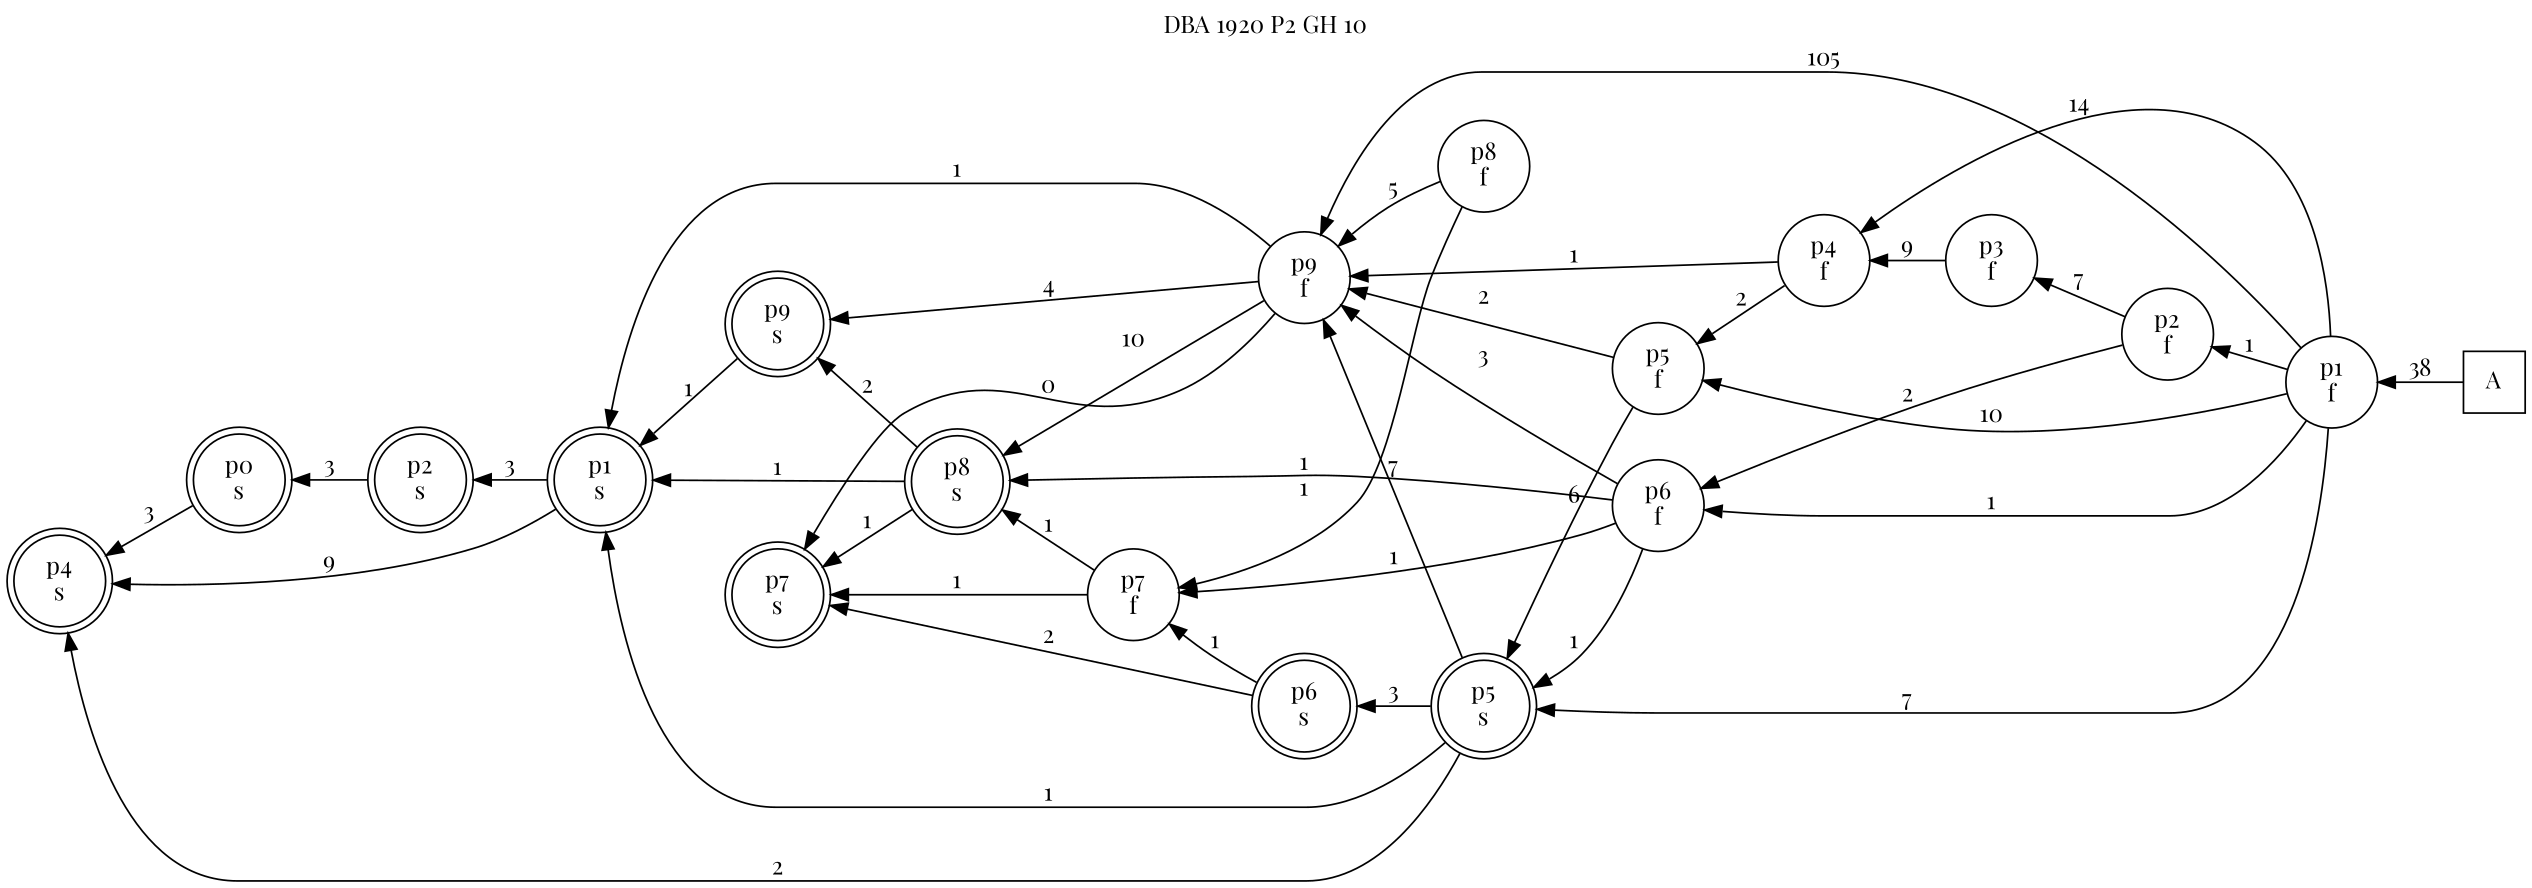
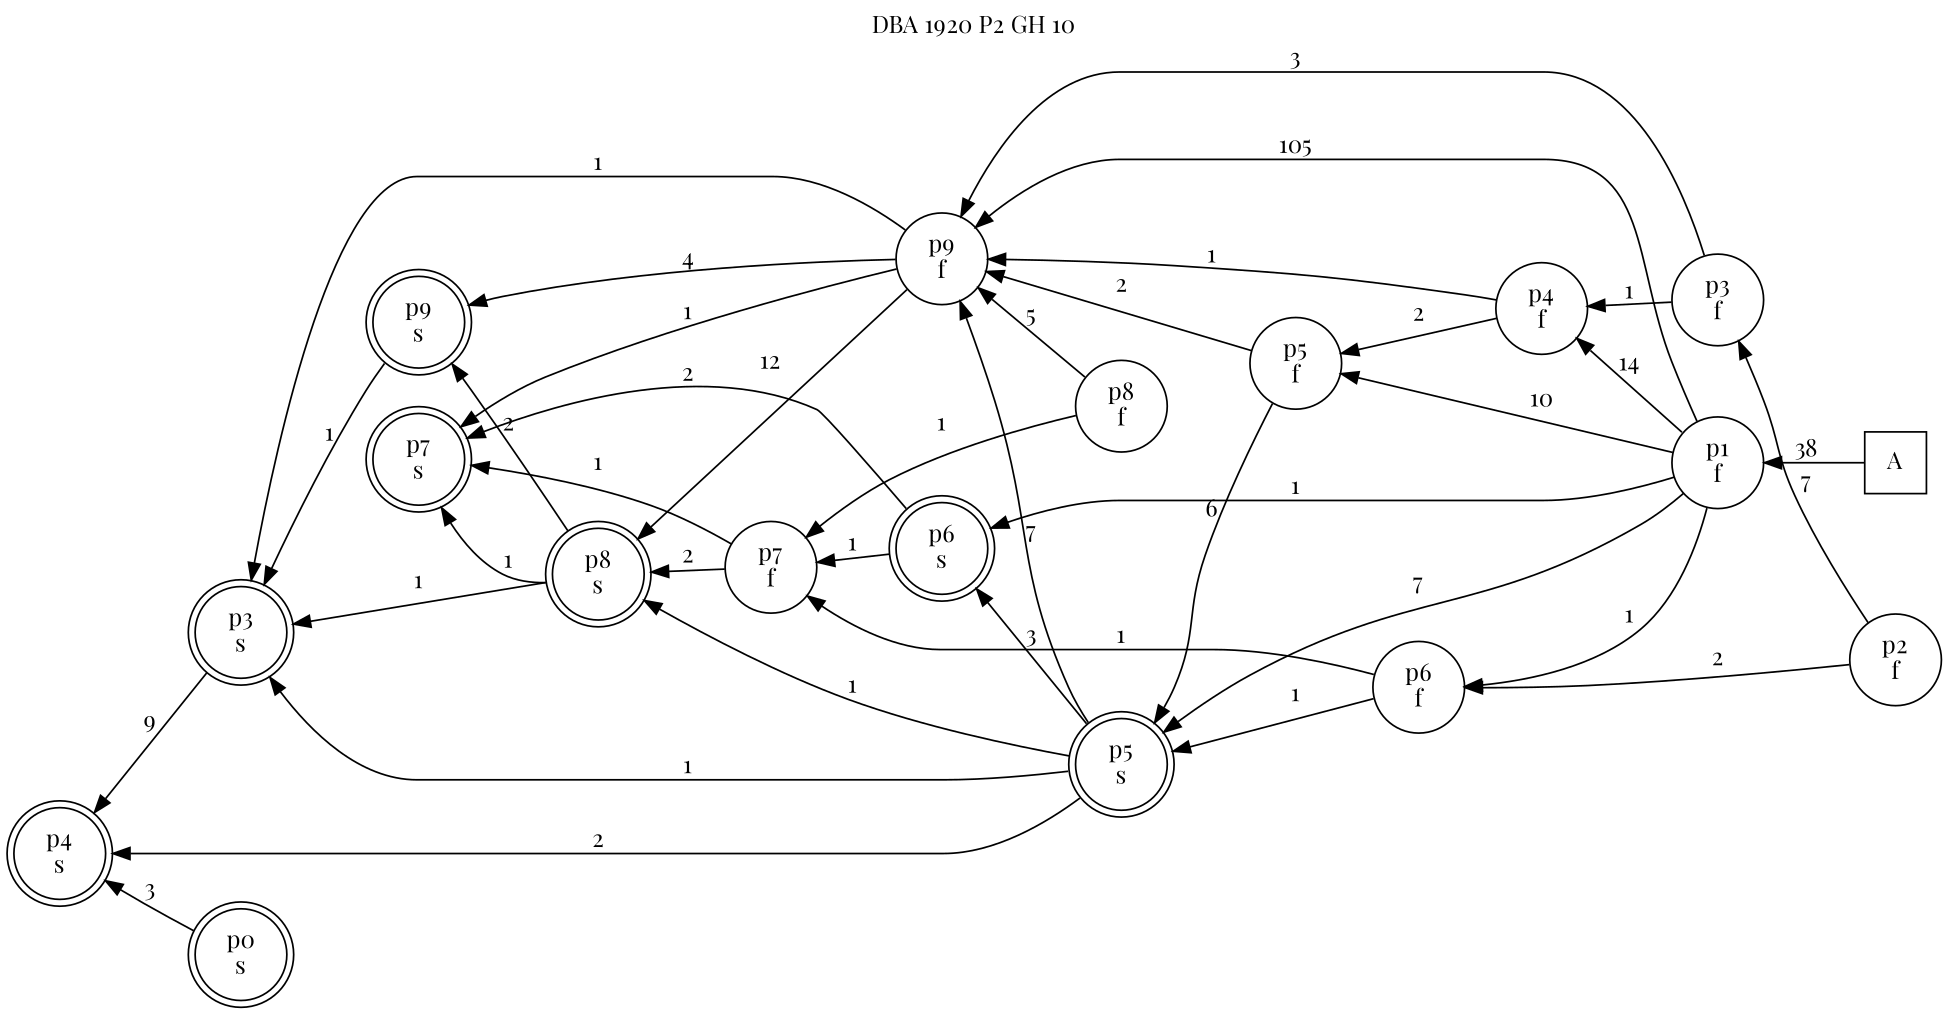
edge "p3 f" -> "p4 f": label "9" -> "1"
edge "p9 f" -> "p8 s": label "10" -> "12"
edge "p1 f" -> "p2 f": now "p1 f" -> "p6 s"
edge "p9 f" -> "p7 s": label "0" -> "1"
edge "p6 f" -> "p9 f": now "p3 f" -> "p9 f"
edge "p6 f" -> "p8 s": now "p5 s" -> "p8 s"
node "p2 s": removed
node "p1 s": label "p1 s" -> "p3 s"
edge "p7 f" -> "p8 s": label "1" -> "2"
